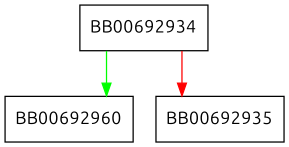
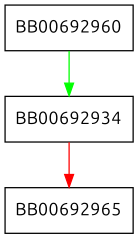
edge "BB00692934" -> "BB00692960": reversed
node "BB00692935": label "BB00692935" -> "BB00692965"
